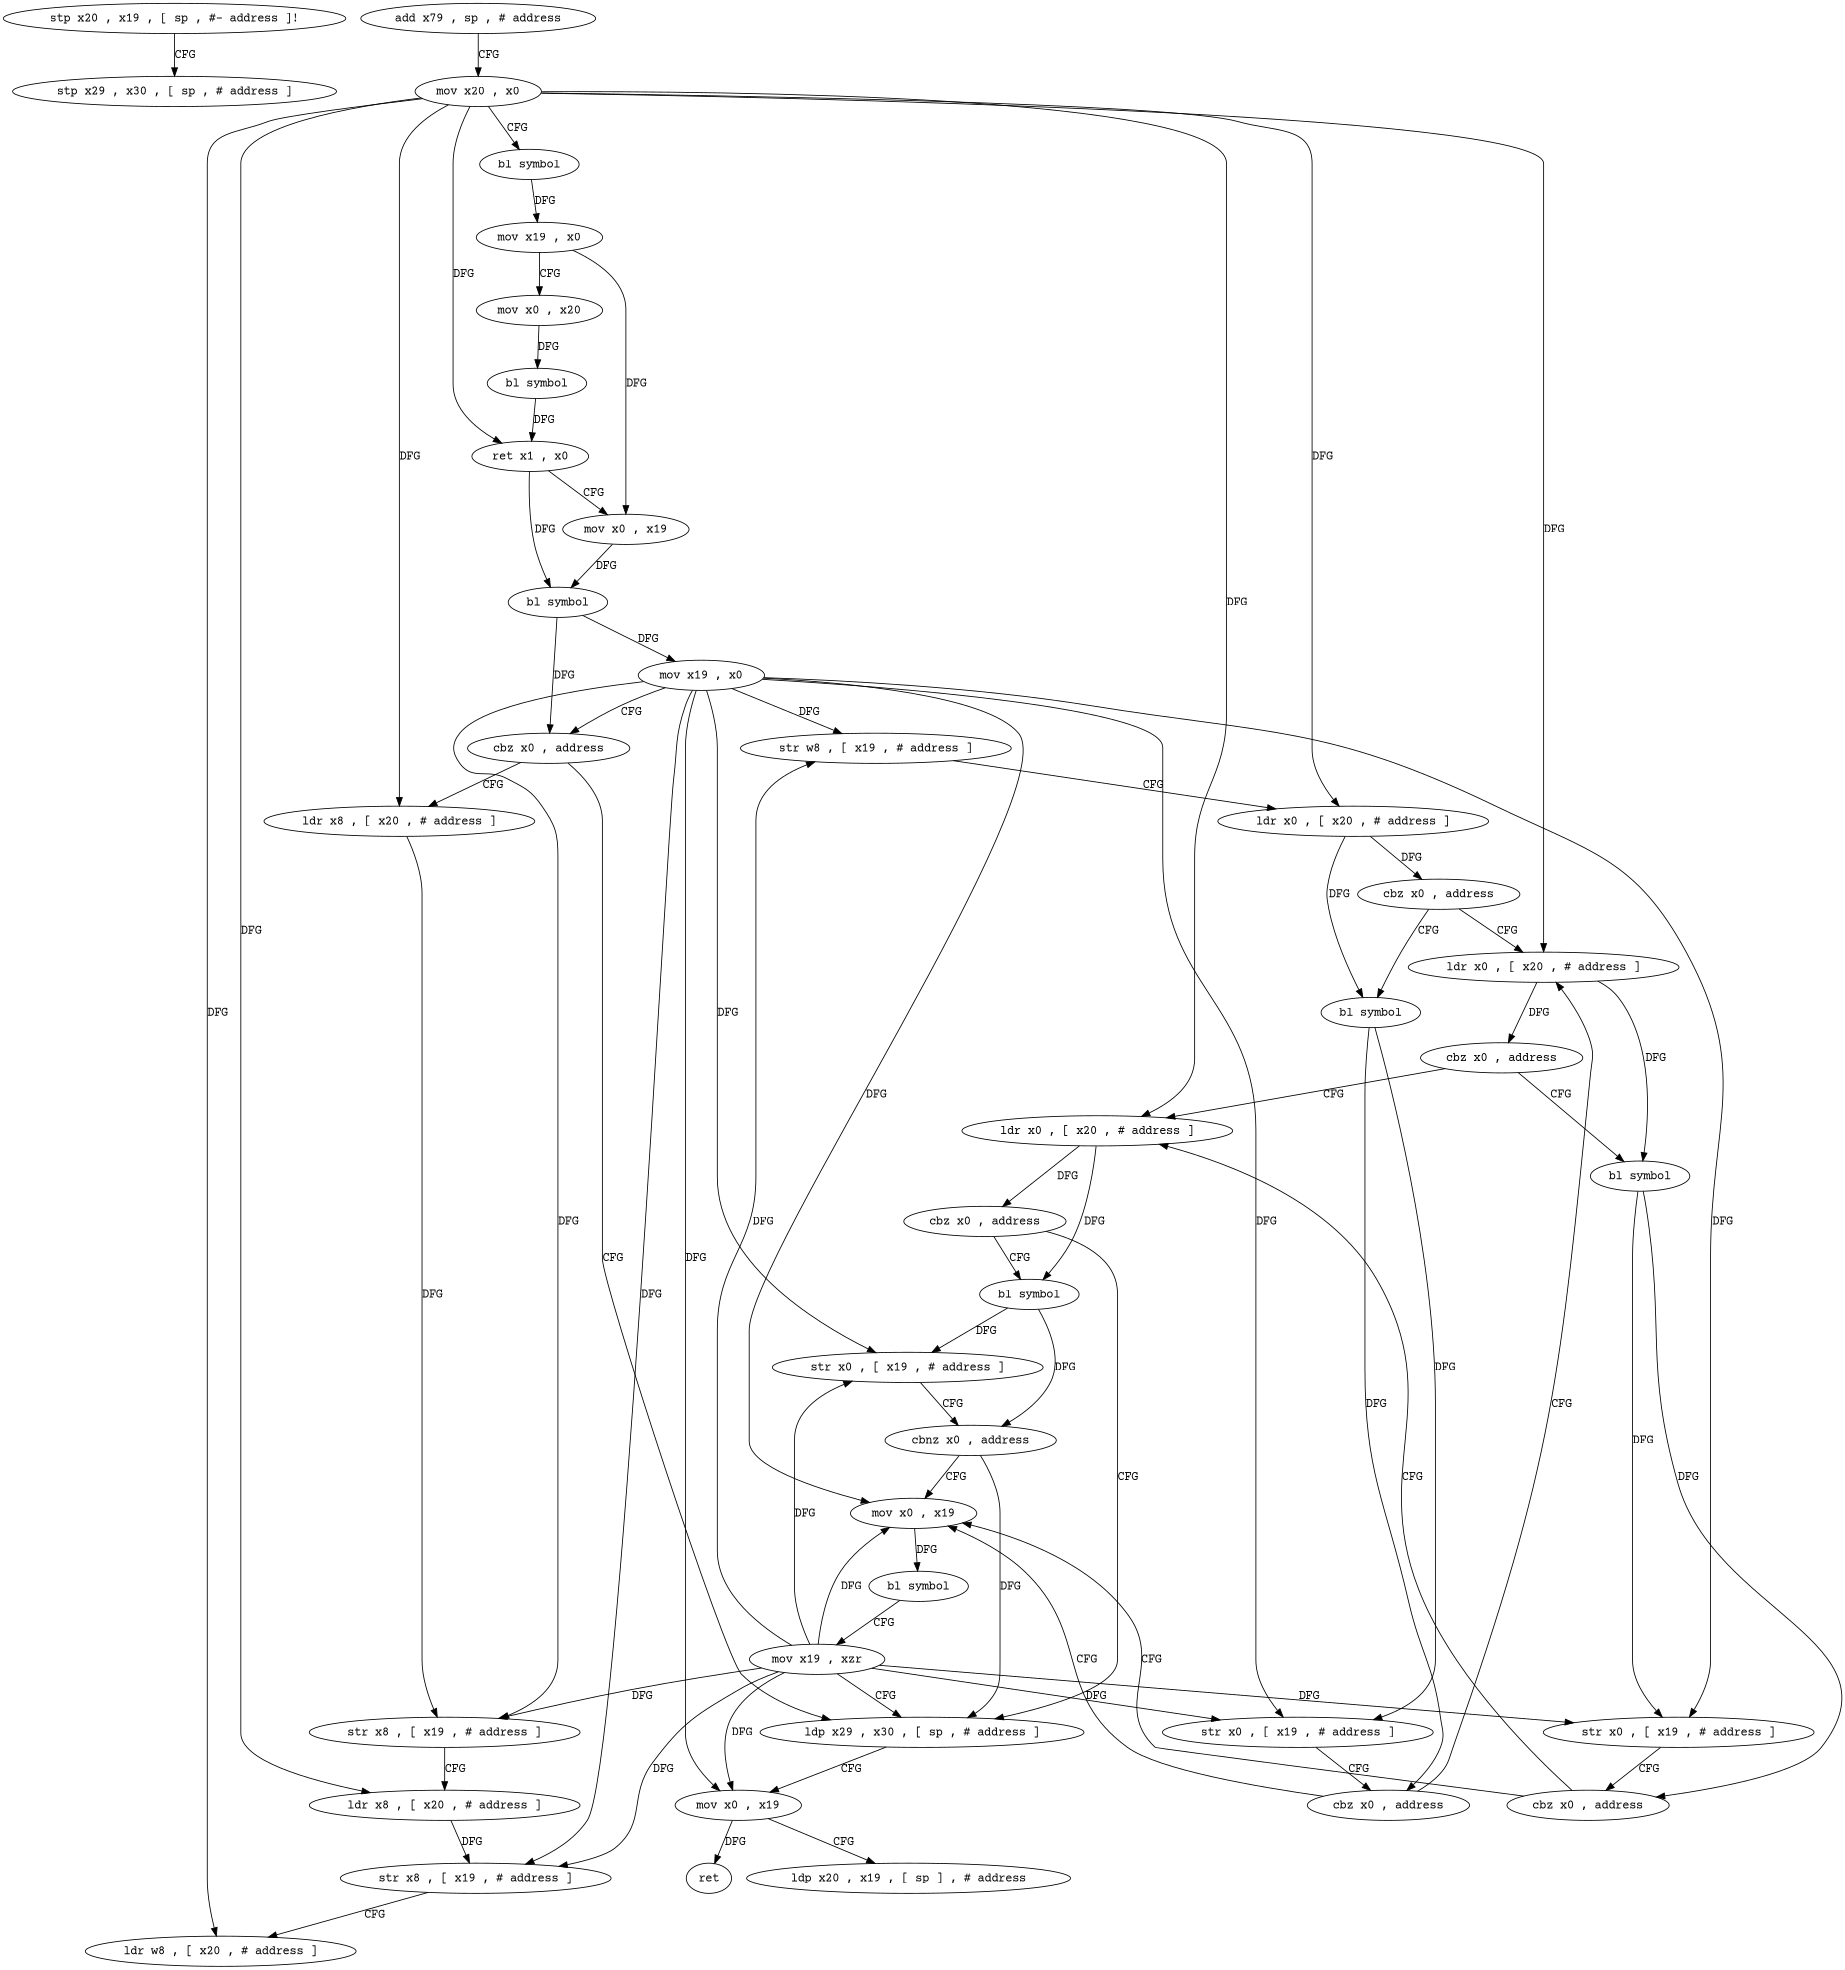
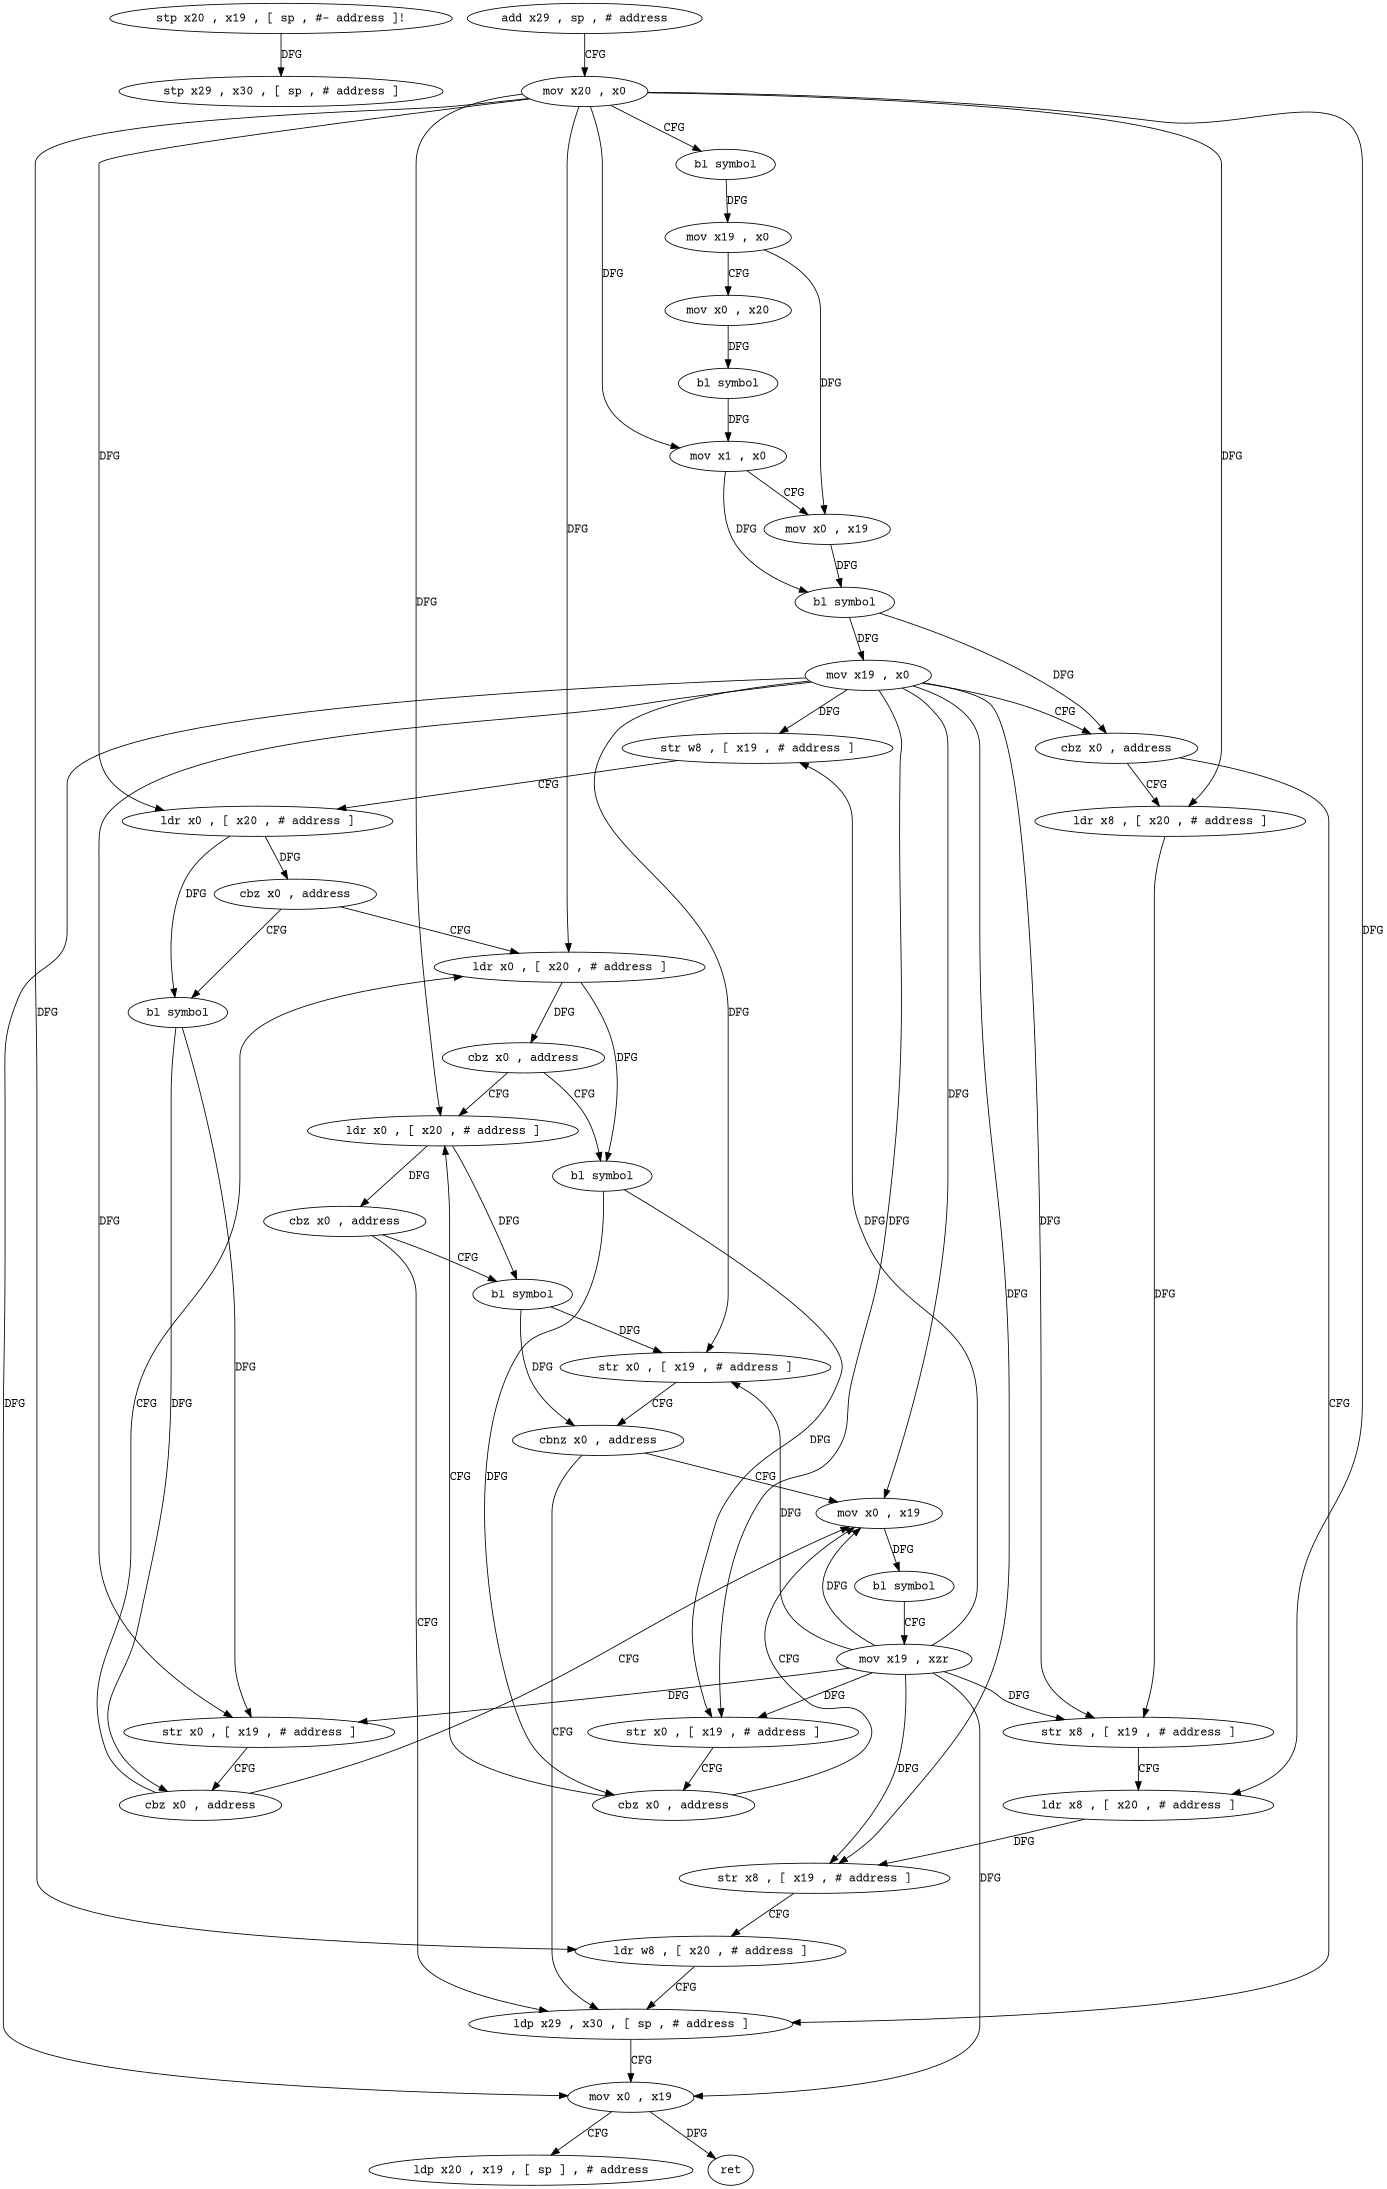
node "add x79 , sp , # address": label "add x79 , sp , # address" -> "add x29 , sp , # address"
edge "stp x20 , x19 , [ sp , #- address ]!" -> "stp x29 , x30 , [ sp , # address ]": label "CFG" -> "DFG"
node "ret x1 , x0": label "ret x1 , x0" -> "mov x1 , x0"
edge "cbnz x0 , address" -> "ldp x29 , x30 , [ sp , # address ]": label "DFG" -> "CFG"
edge "mov x19 , xzr" -> "ldp x29 , x30 , [ sp , # address ]": now "ldr w8 , [ x20 , # address ]" -> "ldp x29 , x30 , [ sp , # address ]"
